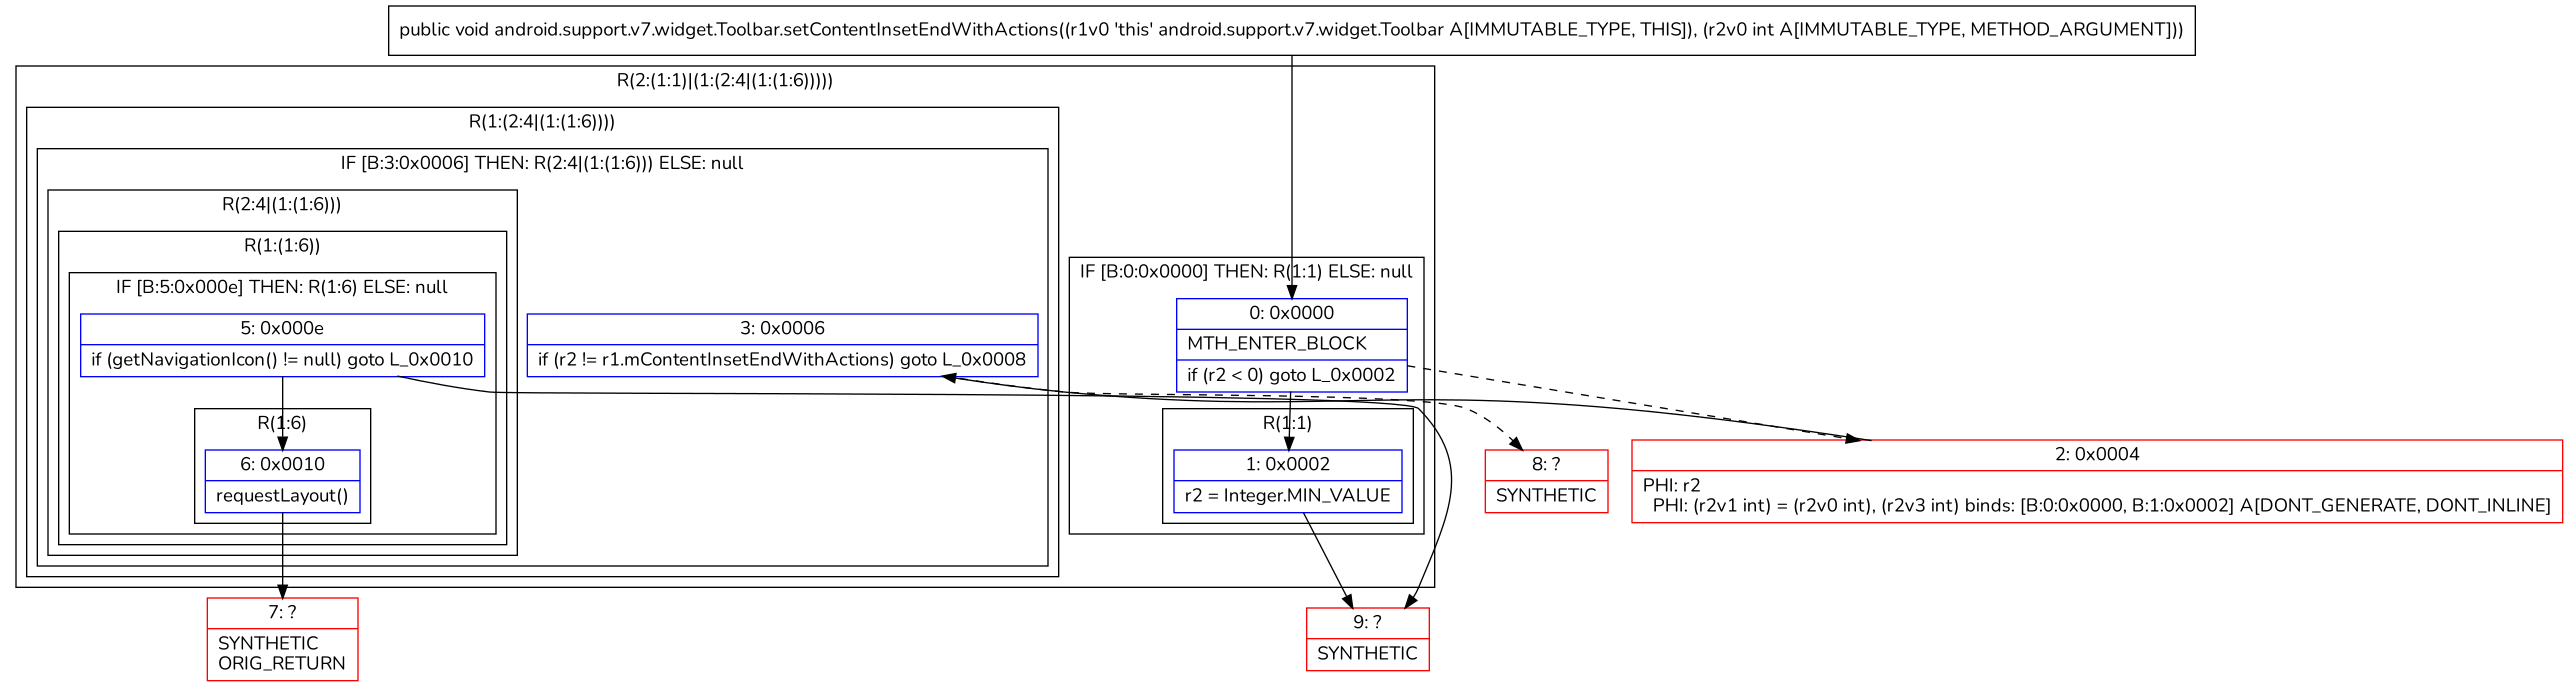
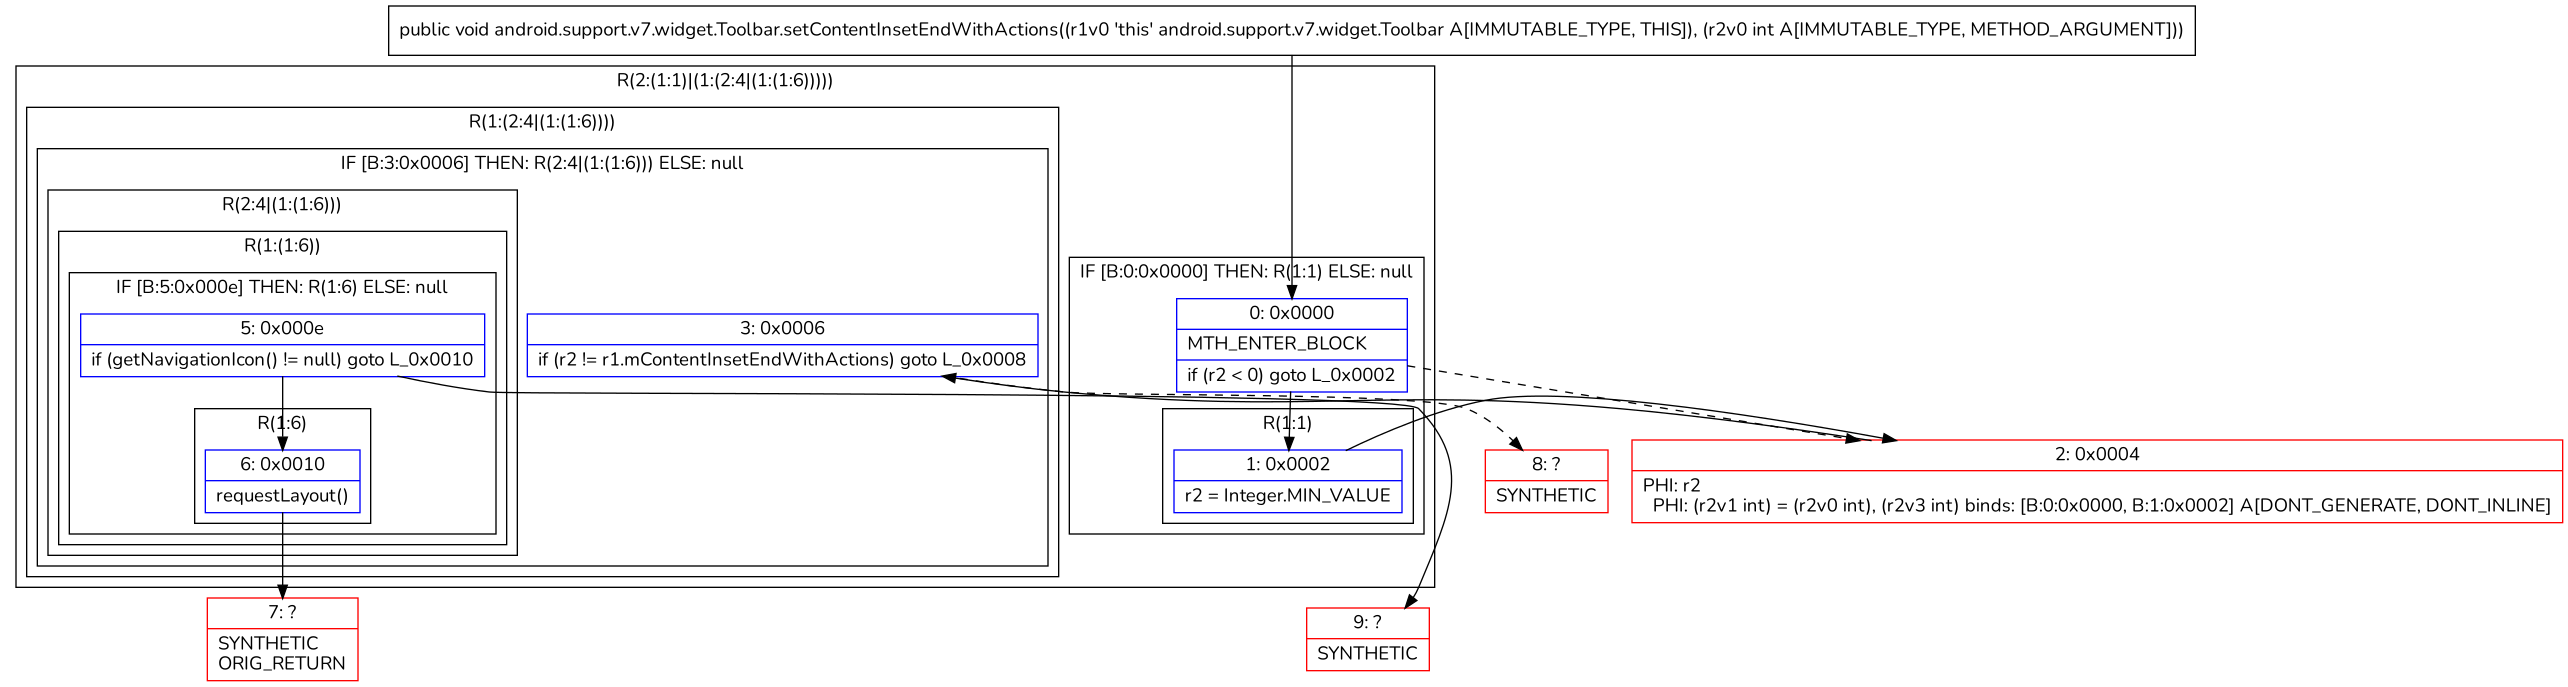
edge "1: 0x0002" -> "9: ?": now "1: 0x0002" -> "2: 0x0004"
